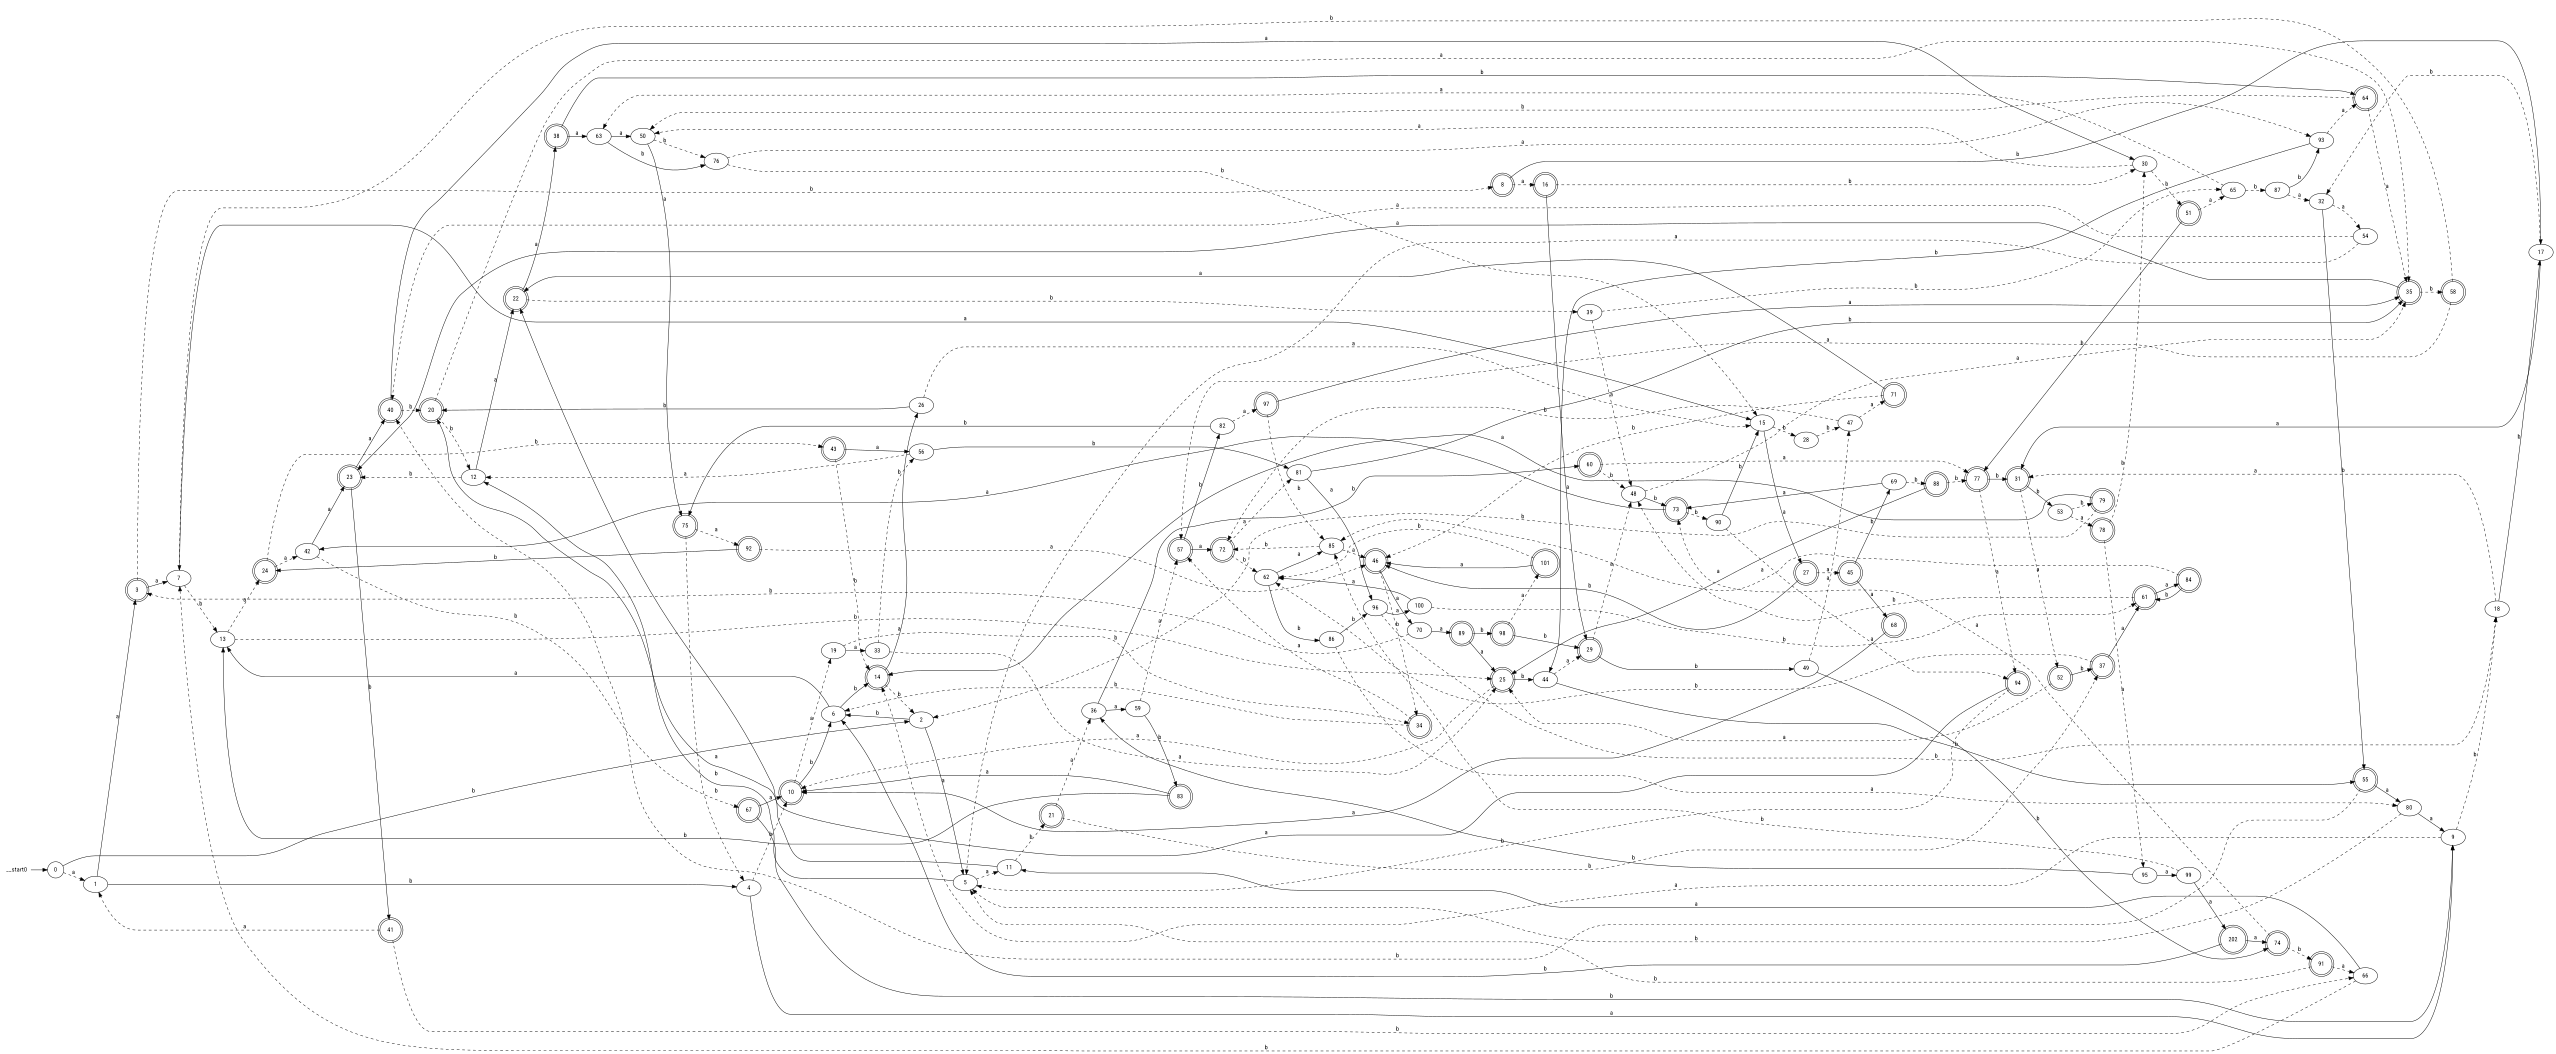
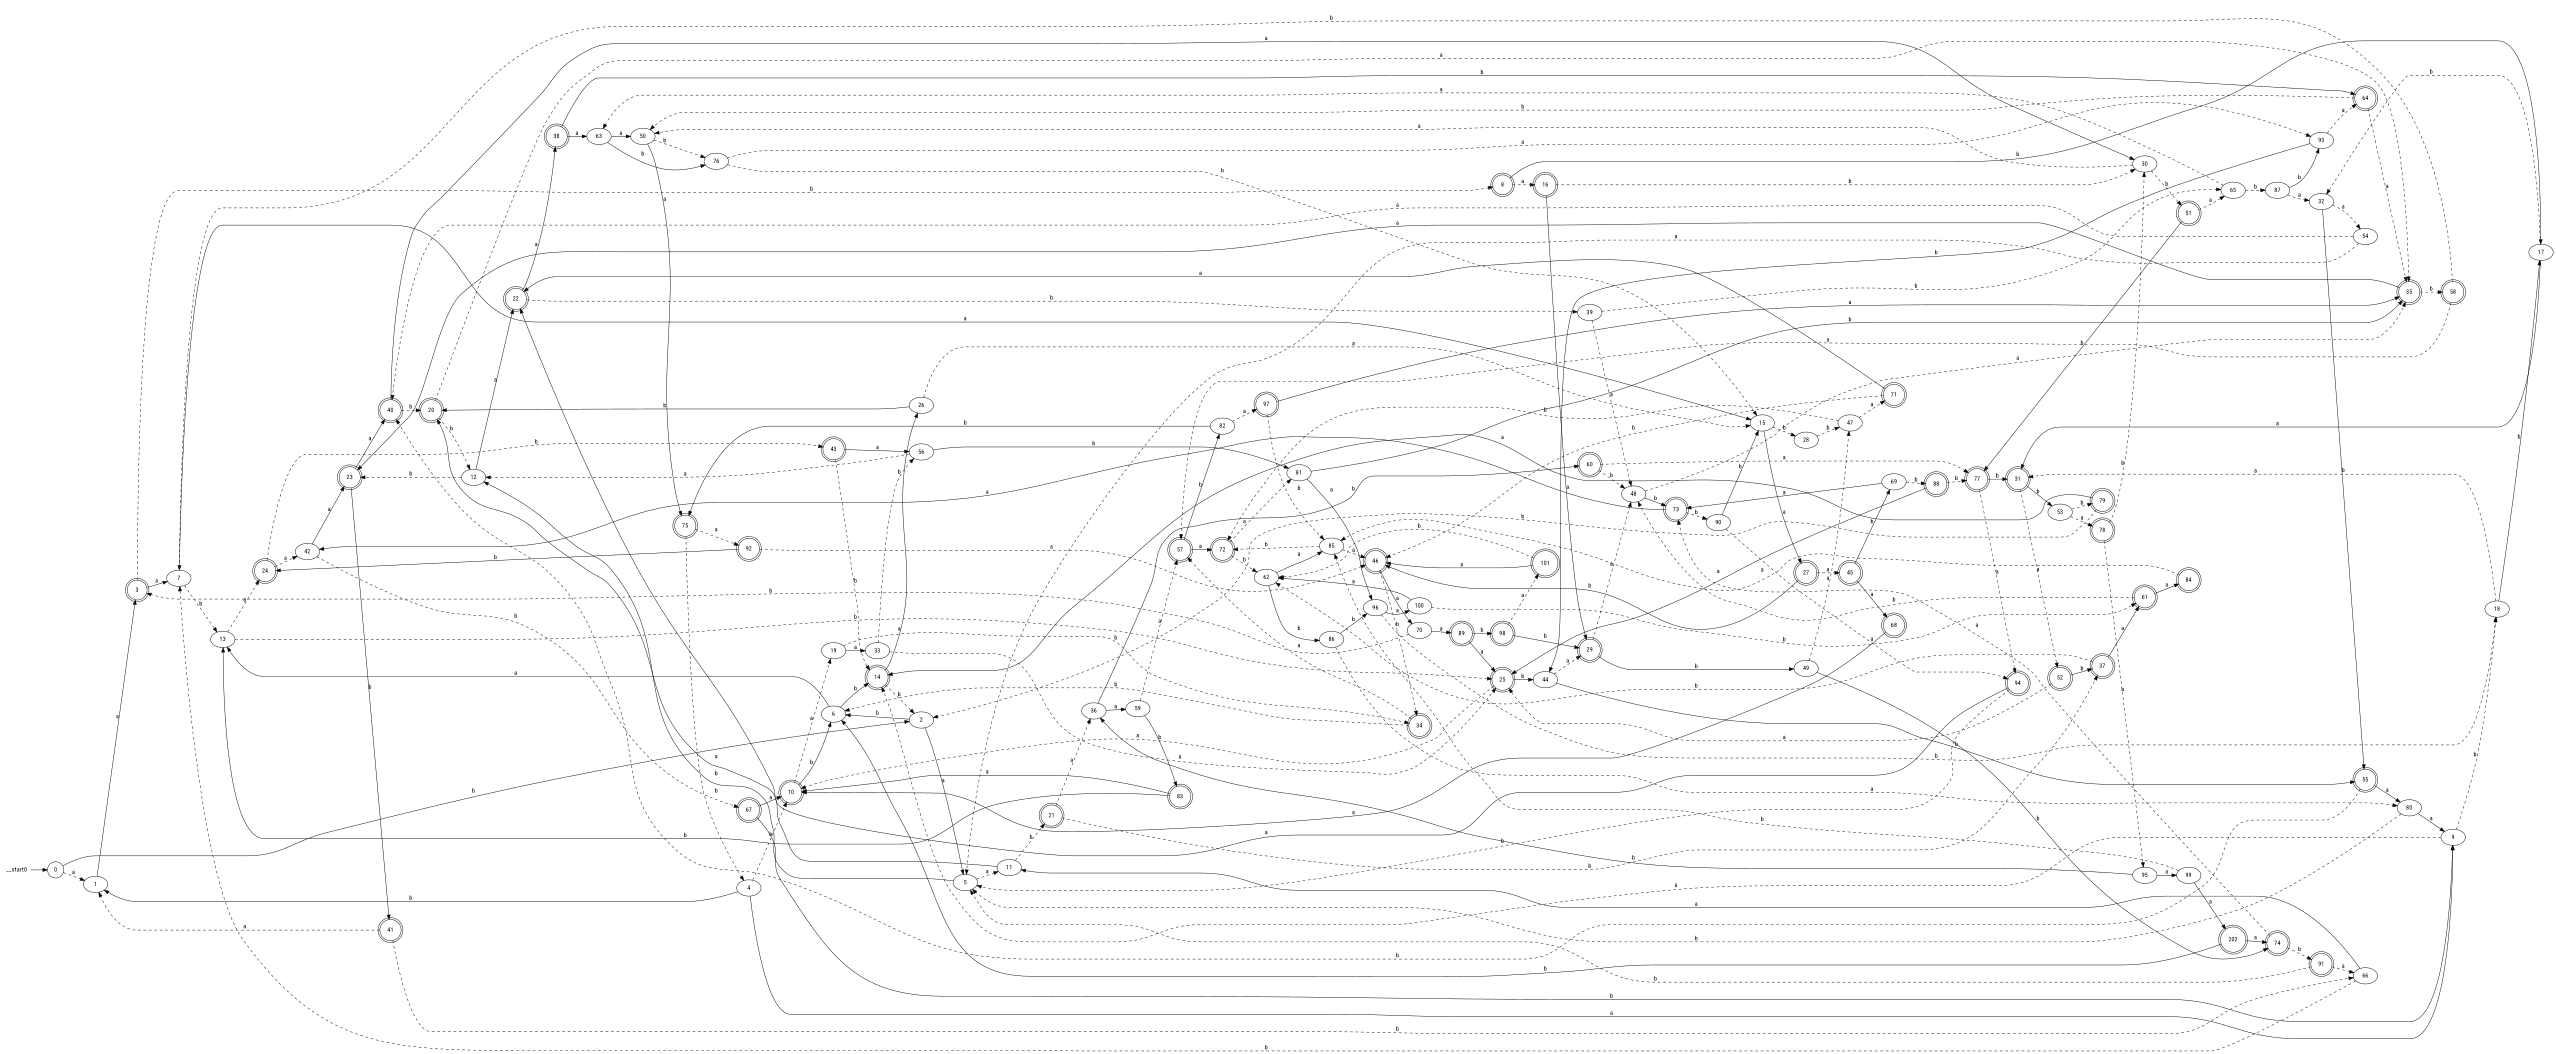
edge "84" -> "61": removed, label "b"
edge "1" -> "4": reversed
